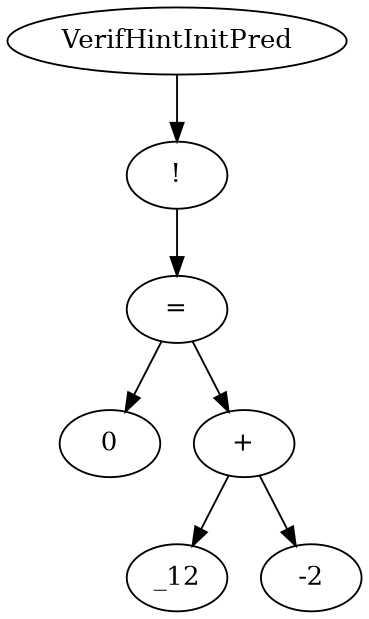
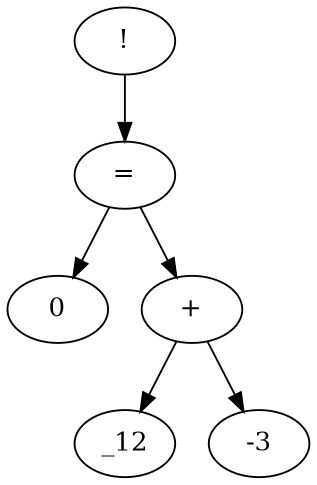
node "VerifHintInitPred": removed
node "-2": label "-2" -> "-3"
